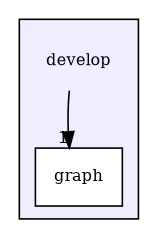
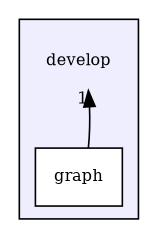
edge "develop" -> "graph": reversed
